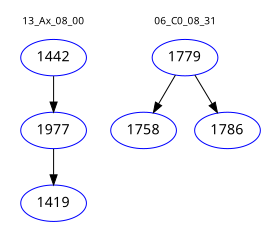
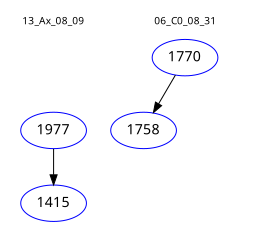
cluster "13_Ax_08_00": label "13_Ax_08_00" -> "13_Ax_08_09"
node "1442": removed
node "1779": label "1779" -> "1770"
node "1786": removed
node "1419": label "1419" -> "1415"
